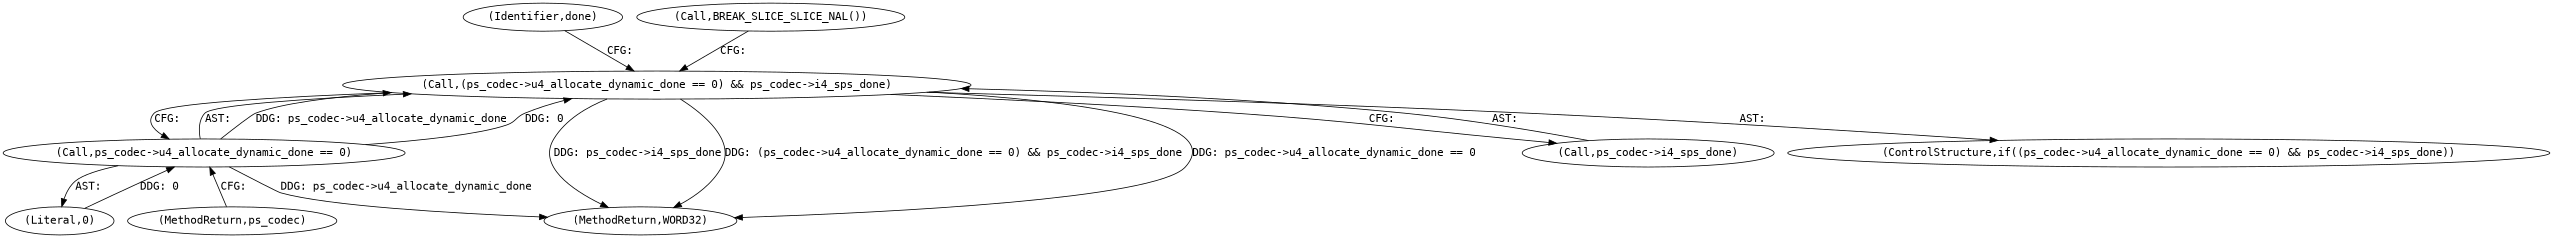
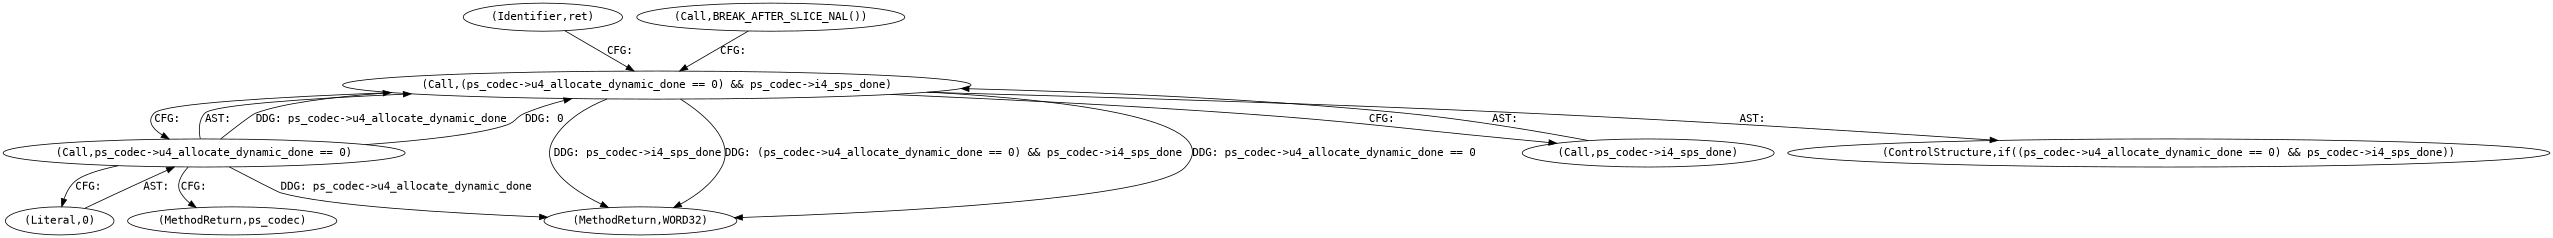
node "(Identifier,done)": label "(Identifier,done)" -> "(Identifier,ret)"
node "(Call,BREAK_SLICE_SLICE_NAL())": label "(Call,BREAK_SLICE_SLICE_NAL())" -> "(Call,BREAK_AFTER_SLICE_NAL())"
edge "(Call,ps_codec->u4_allocate_dynamic_done == 0)" -> "(Literal,0)": label "AST: " -> "CFG: "
edge "(Literal,0)" -> "(Call,ps_codec->u4_allocate_dynamic_done == 0)": label "DDG: 0" -> "AST: "
edge "(MethodReturn,ps_codec)" -> "(Call,ps_codec->u4_allocate_dynamic_done == 0)": reversed
